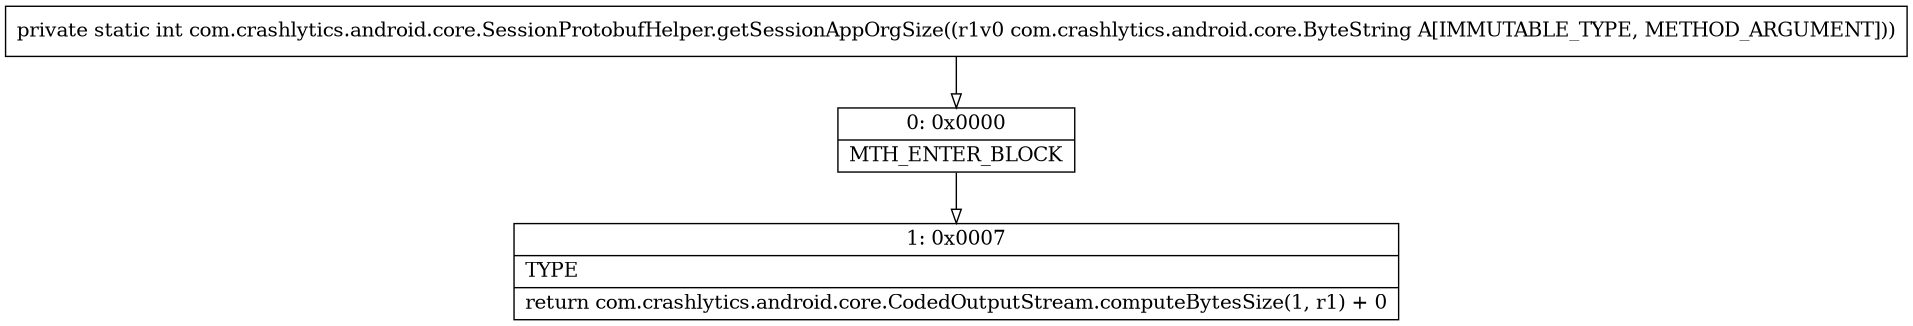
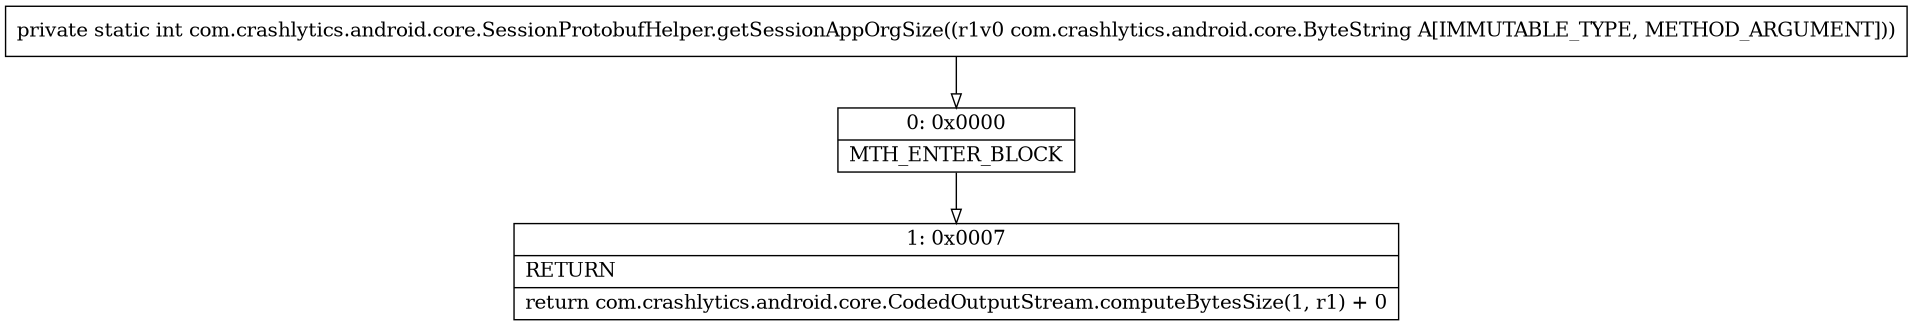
node "1: 0x0007": text "TYPE" -> "RETURN"
